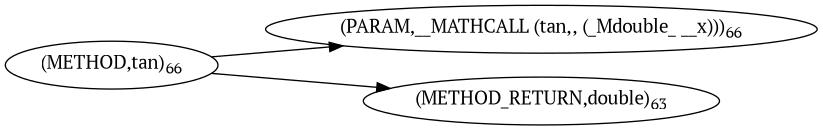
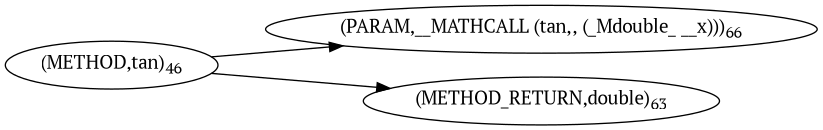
node "(METHOD,tan)": text "66" -> "46"
